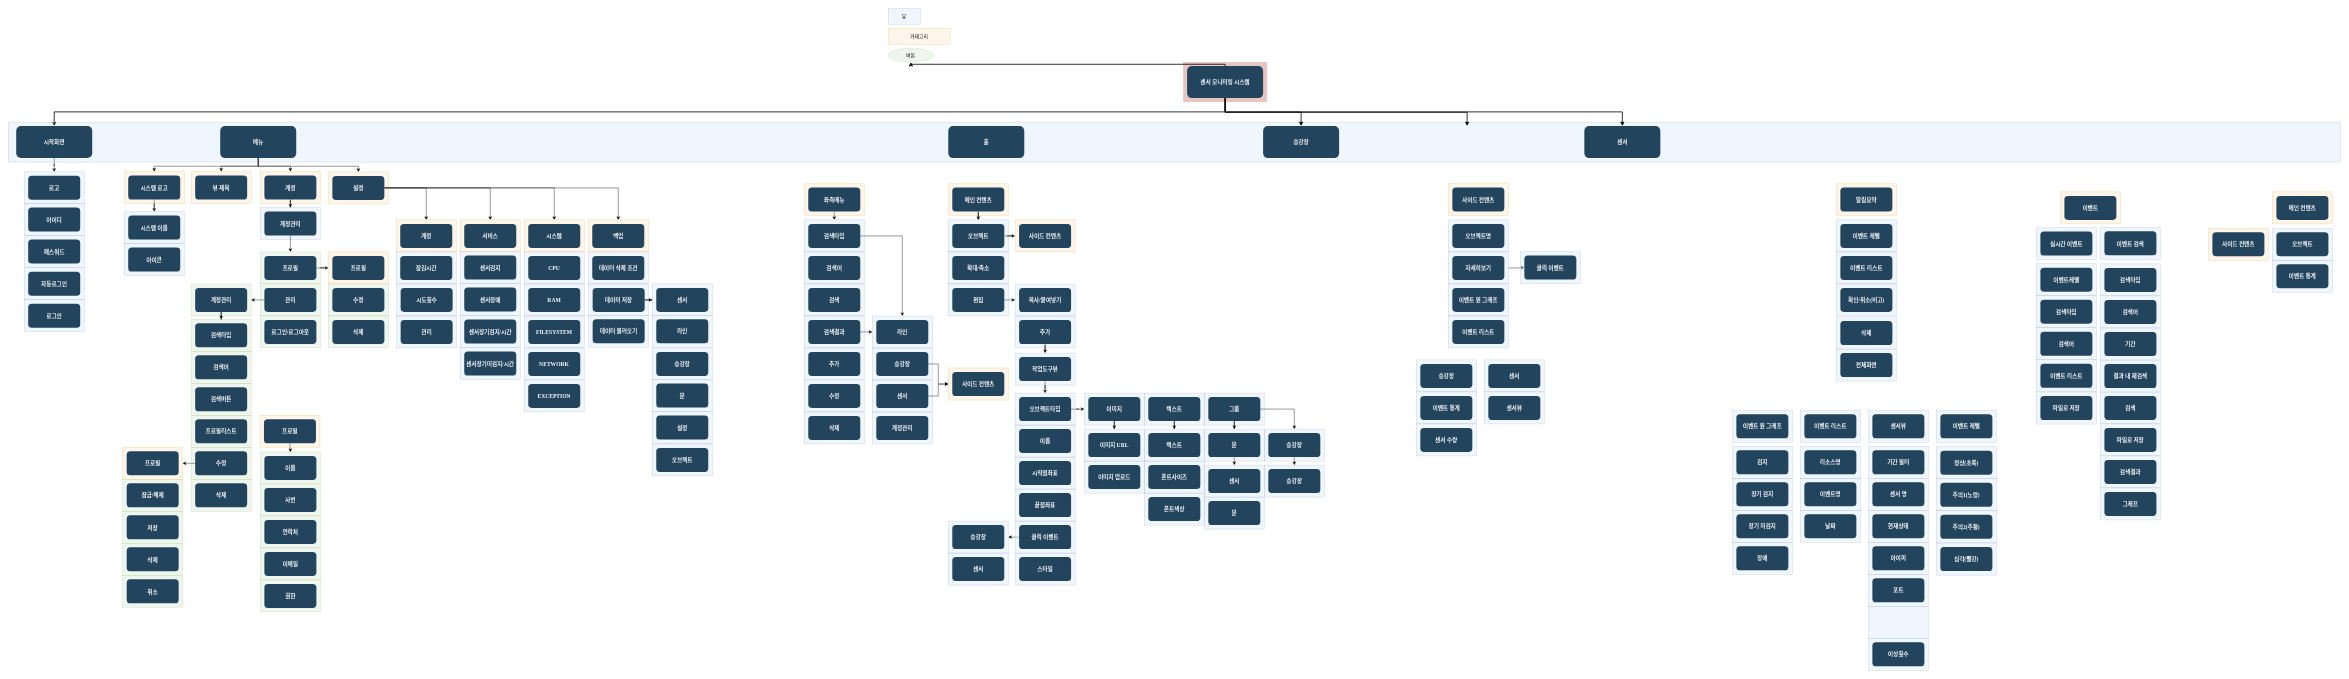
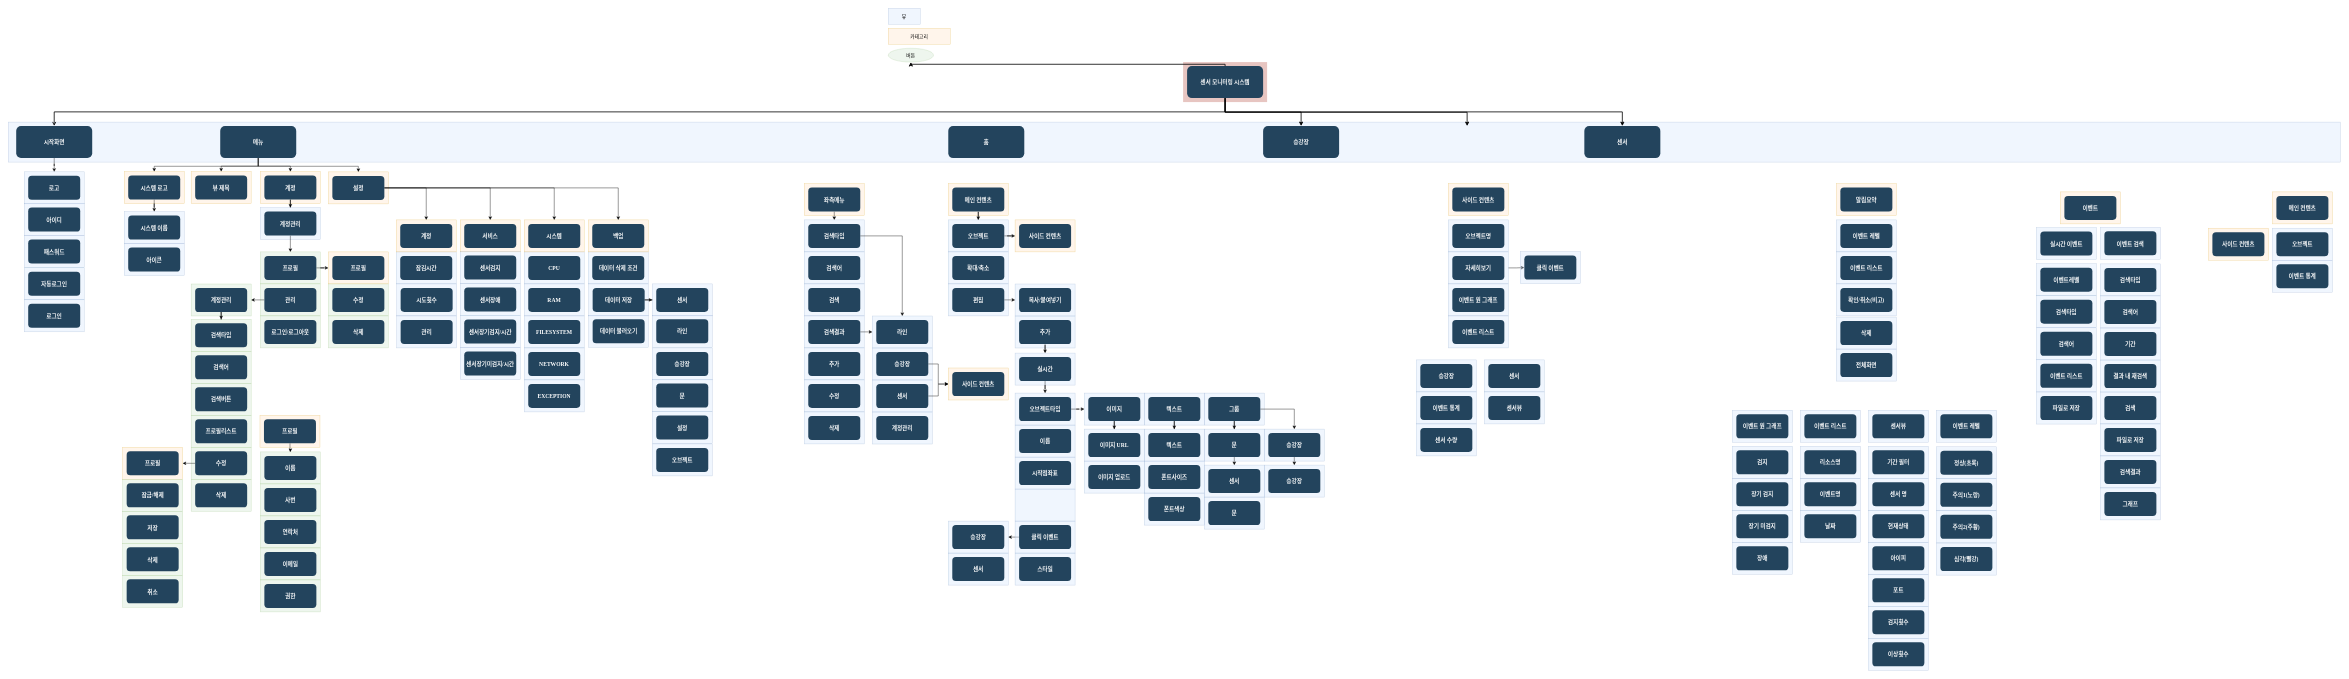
node "작업도구뷰": label "작업도구뷰" -> "실시간"
node "끝점좌표": removed
node "검지횟수": added
